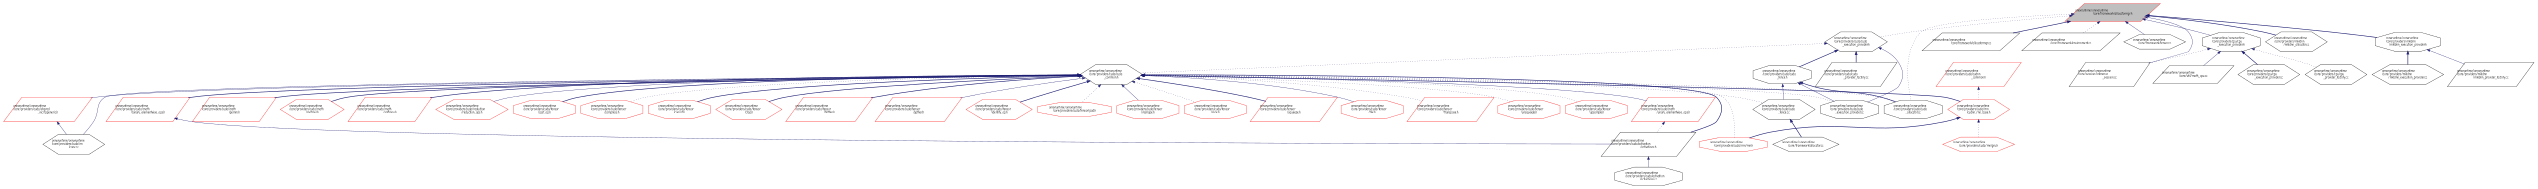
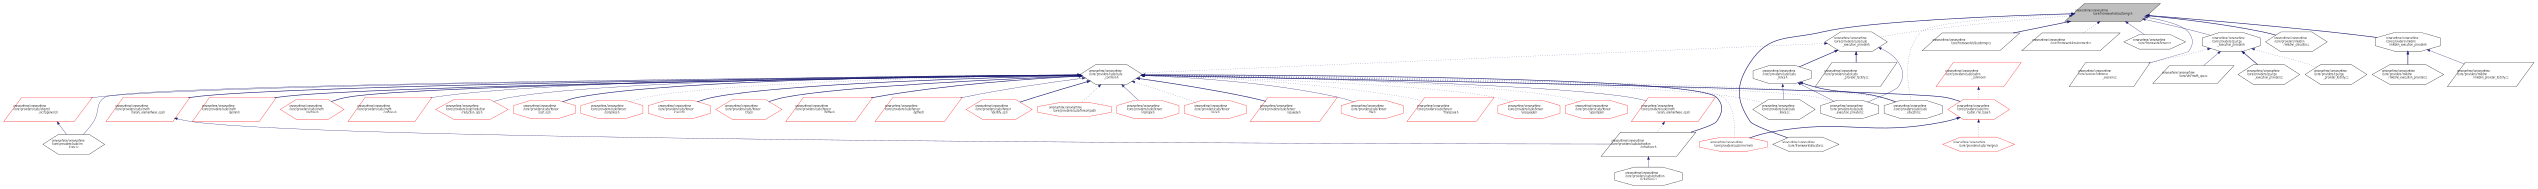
node "onnxruntime/onnxruntime /core/framework/allocatormgr.h": color red -> black
edge "onnxruntime/onnxruntime /core/providers/cuda/math /softmax.h" -> "onnxruntime/onnxruntime /core/providers/cuda/cuda _common.h": style bold -> solid
edge "onnxruntime/onnxruntime /core/framework/allocator.cc" -> "onnxruntime/onnxruntime /core/providers/cuda/cuda _fence.cc": now "onnxruntime/onnxruntime /core/framework/allocator.cc" -> "onnxruntime/onnxruntime /core/framework/allocatormgr.h"
